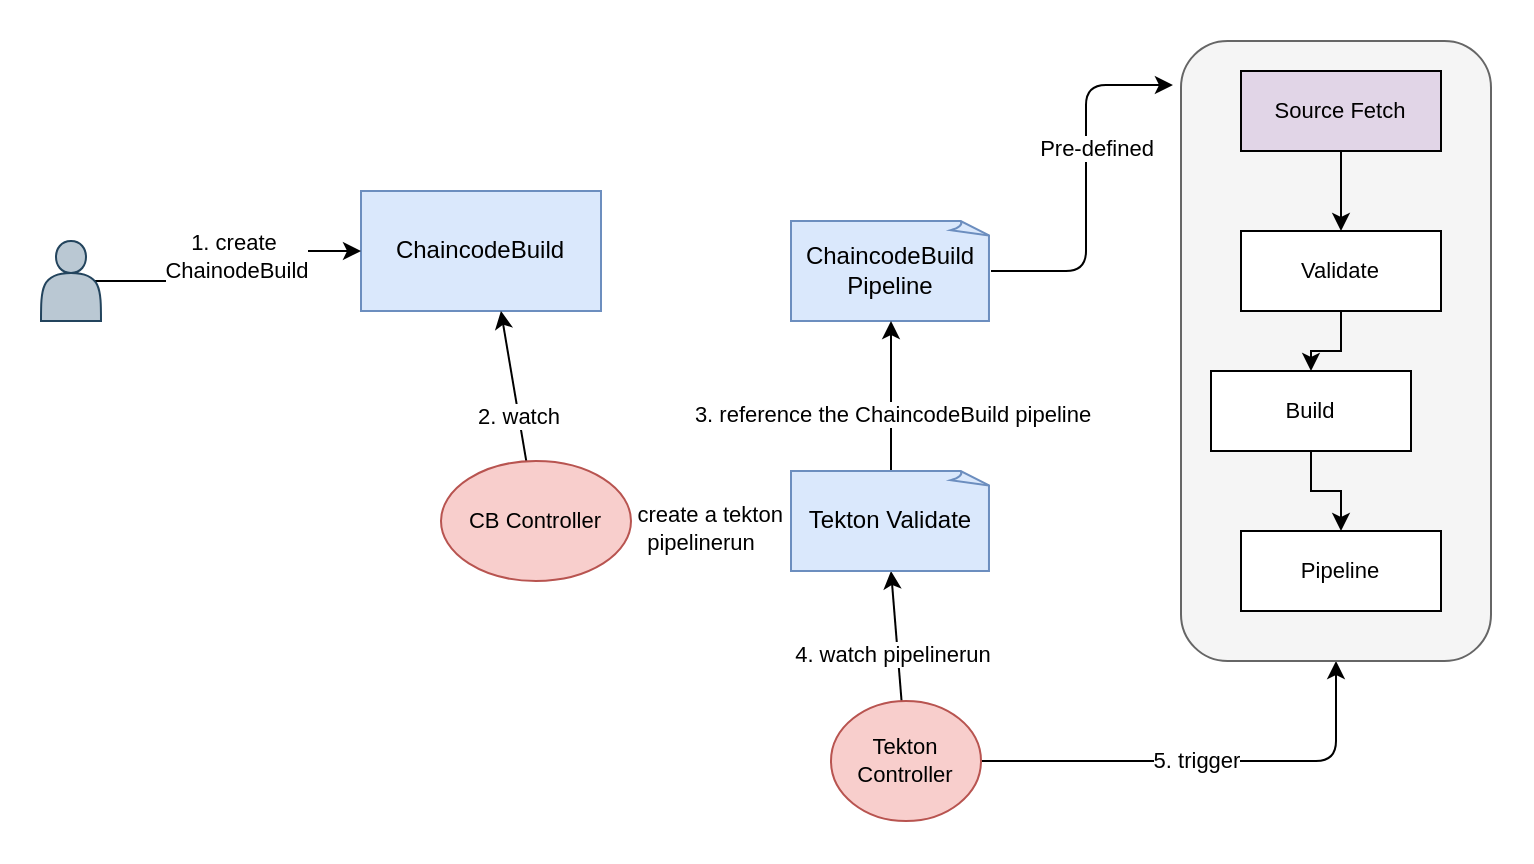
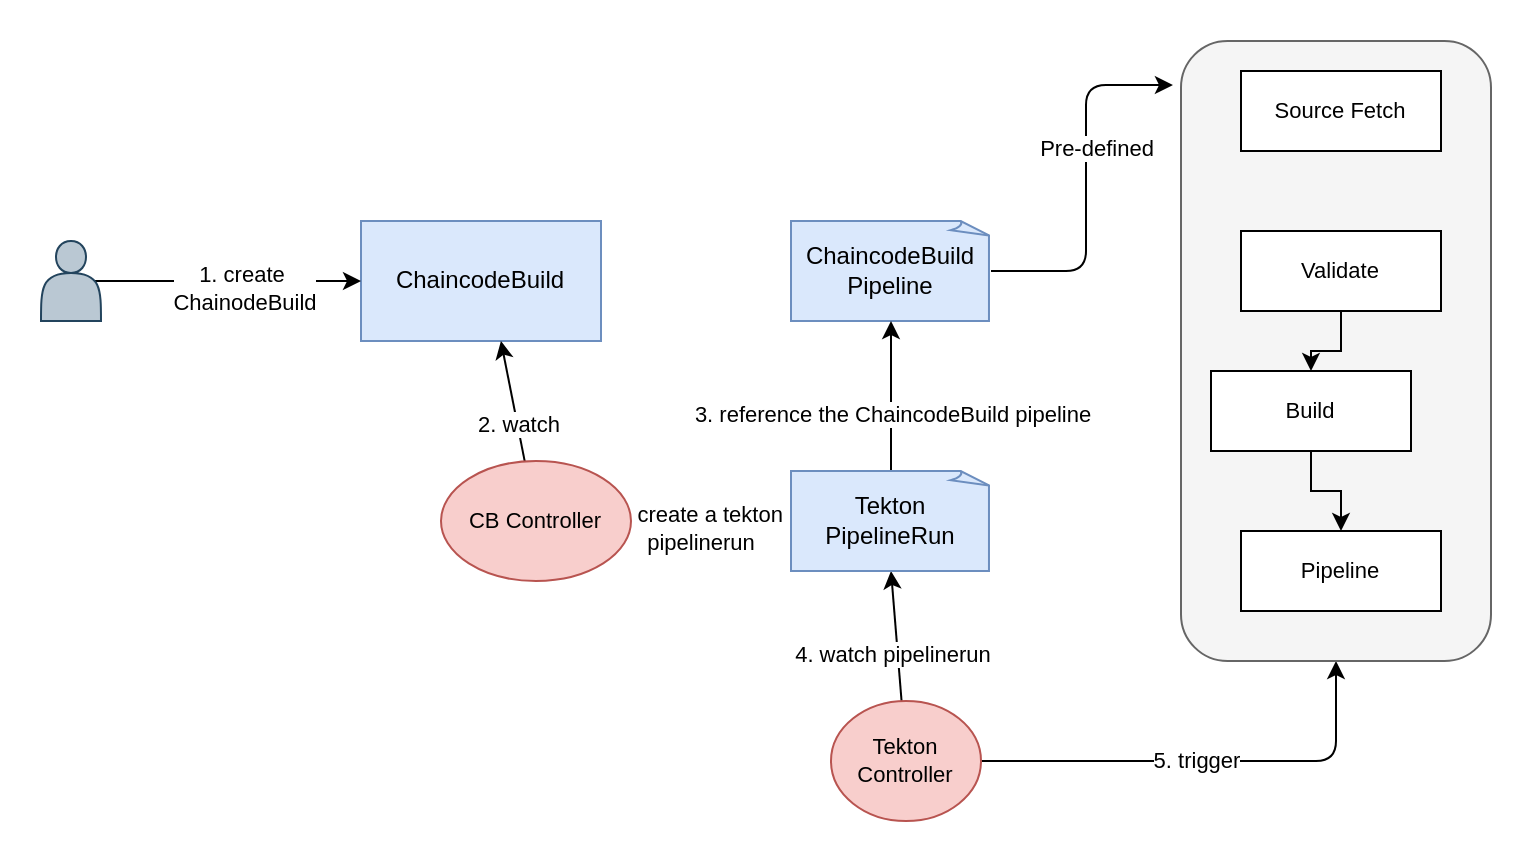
node "Source Fetch": fillcolor #e1d5e7 -> #ffffff
edge "Source Fetch" -> "Validate": removed
node "ChaincodeBuild": moved (481, 251) -> (481, 281)
node "Tekton Validate": label "Tekton Validate" -> "Tekton PipelineRun"
